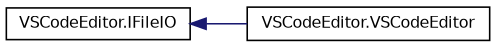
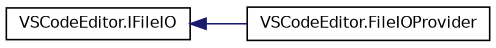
node "VSCodeEditor.VSCodeEditor": label "VSCodeEditor.VSCodeEditor" -> "VSCodeEditor.FileIOProvider"
